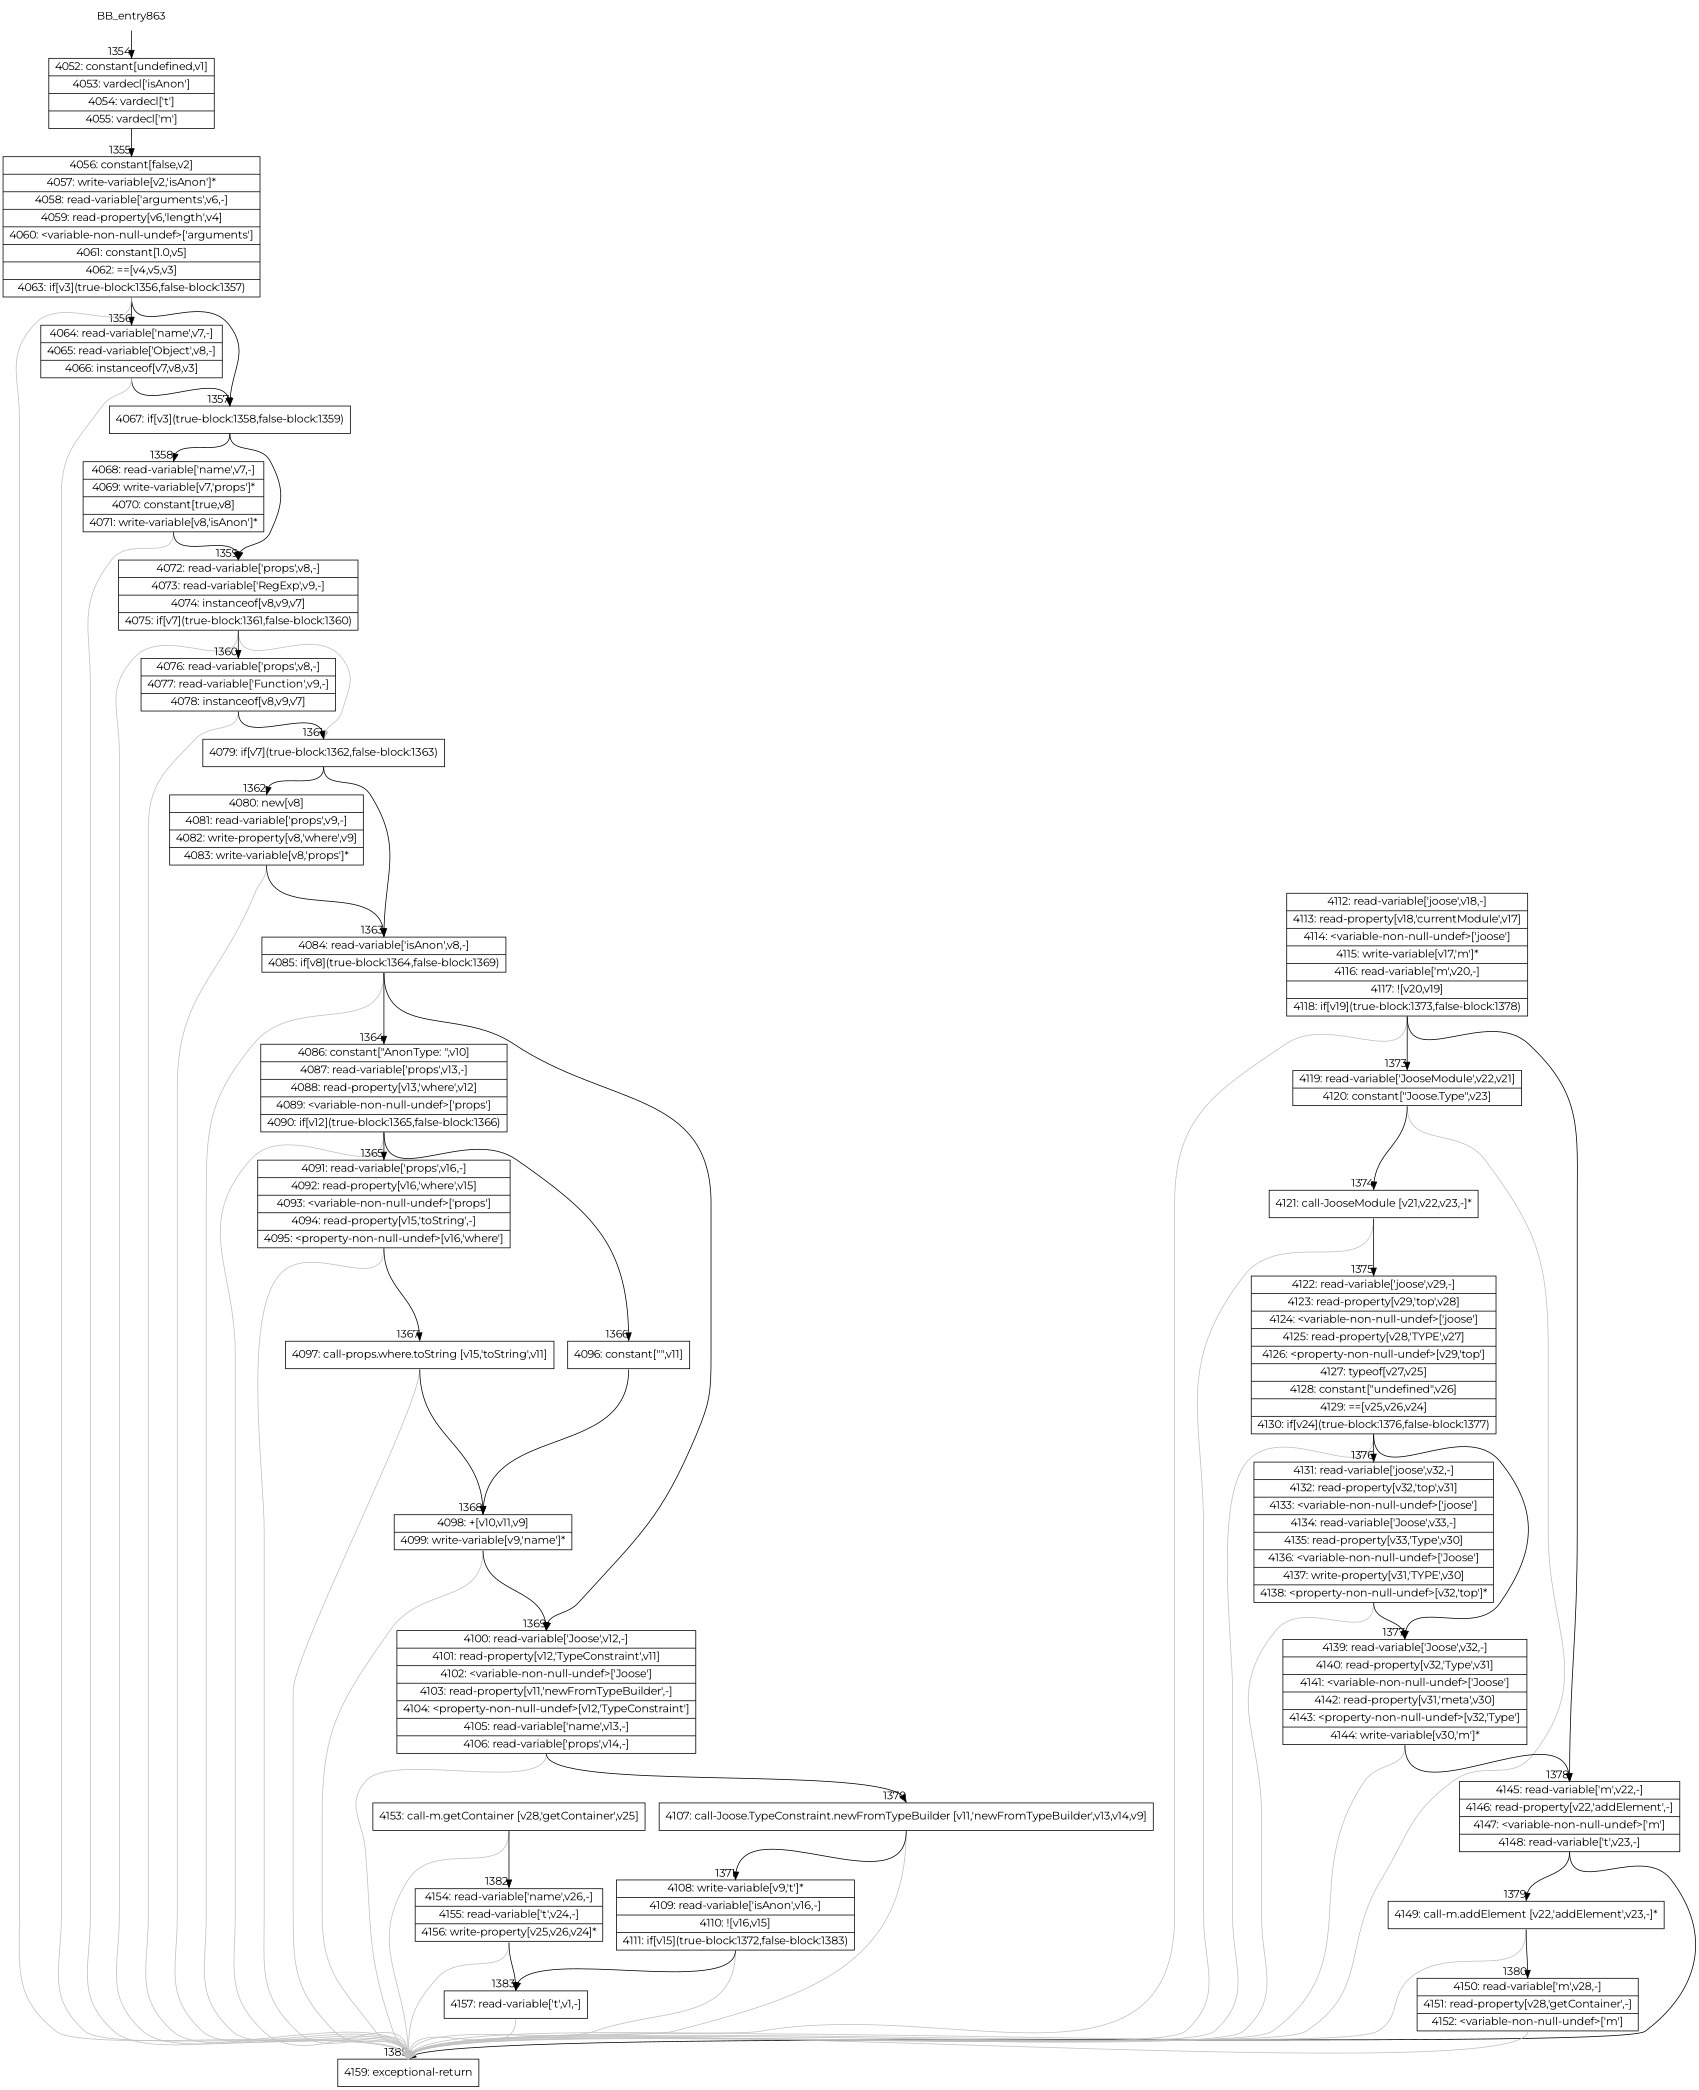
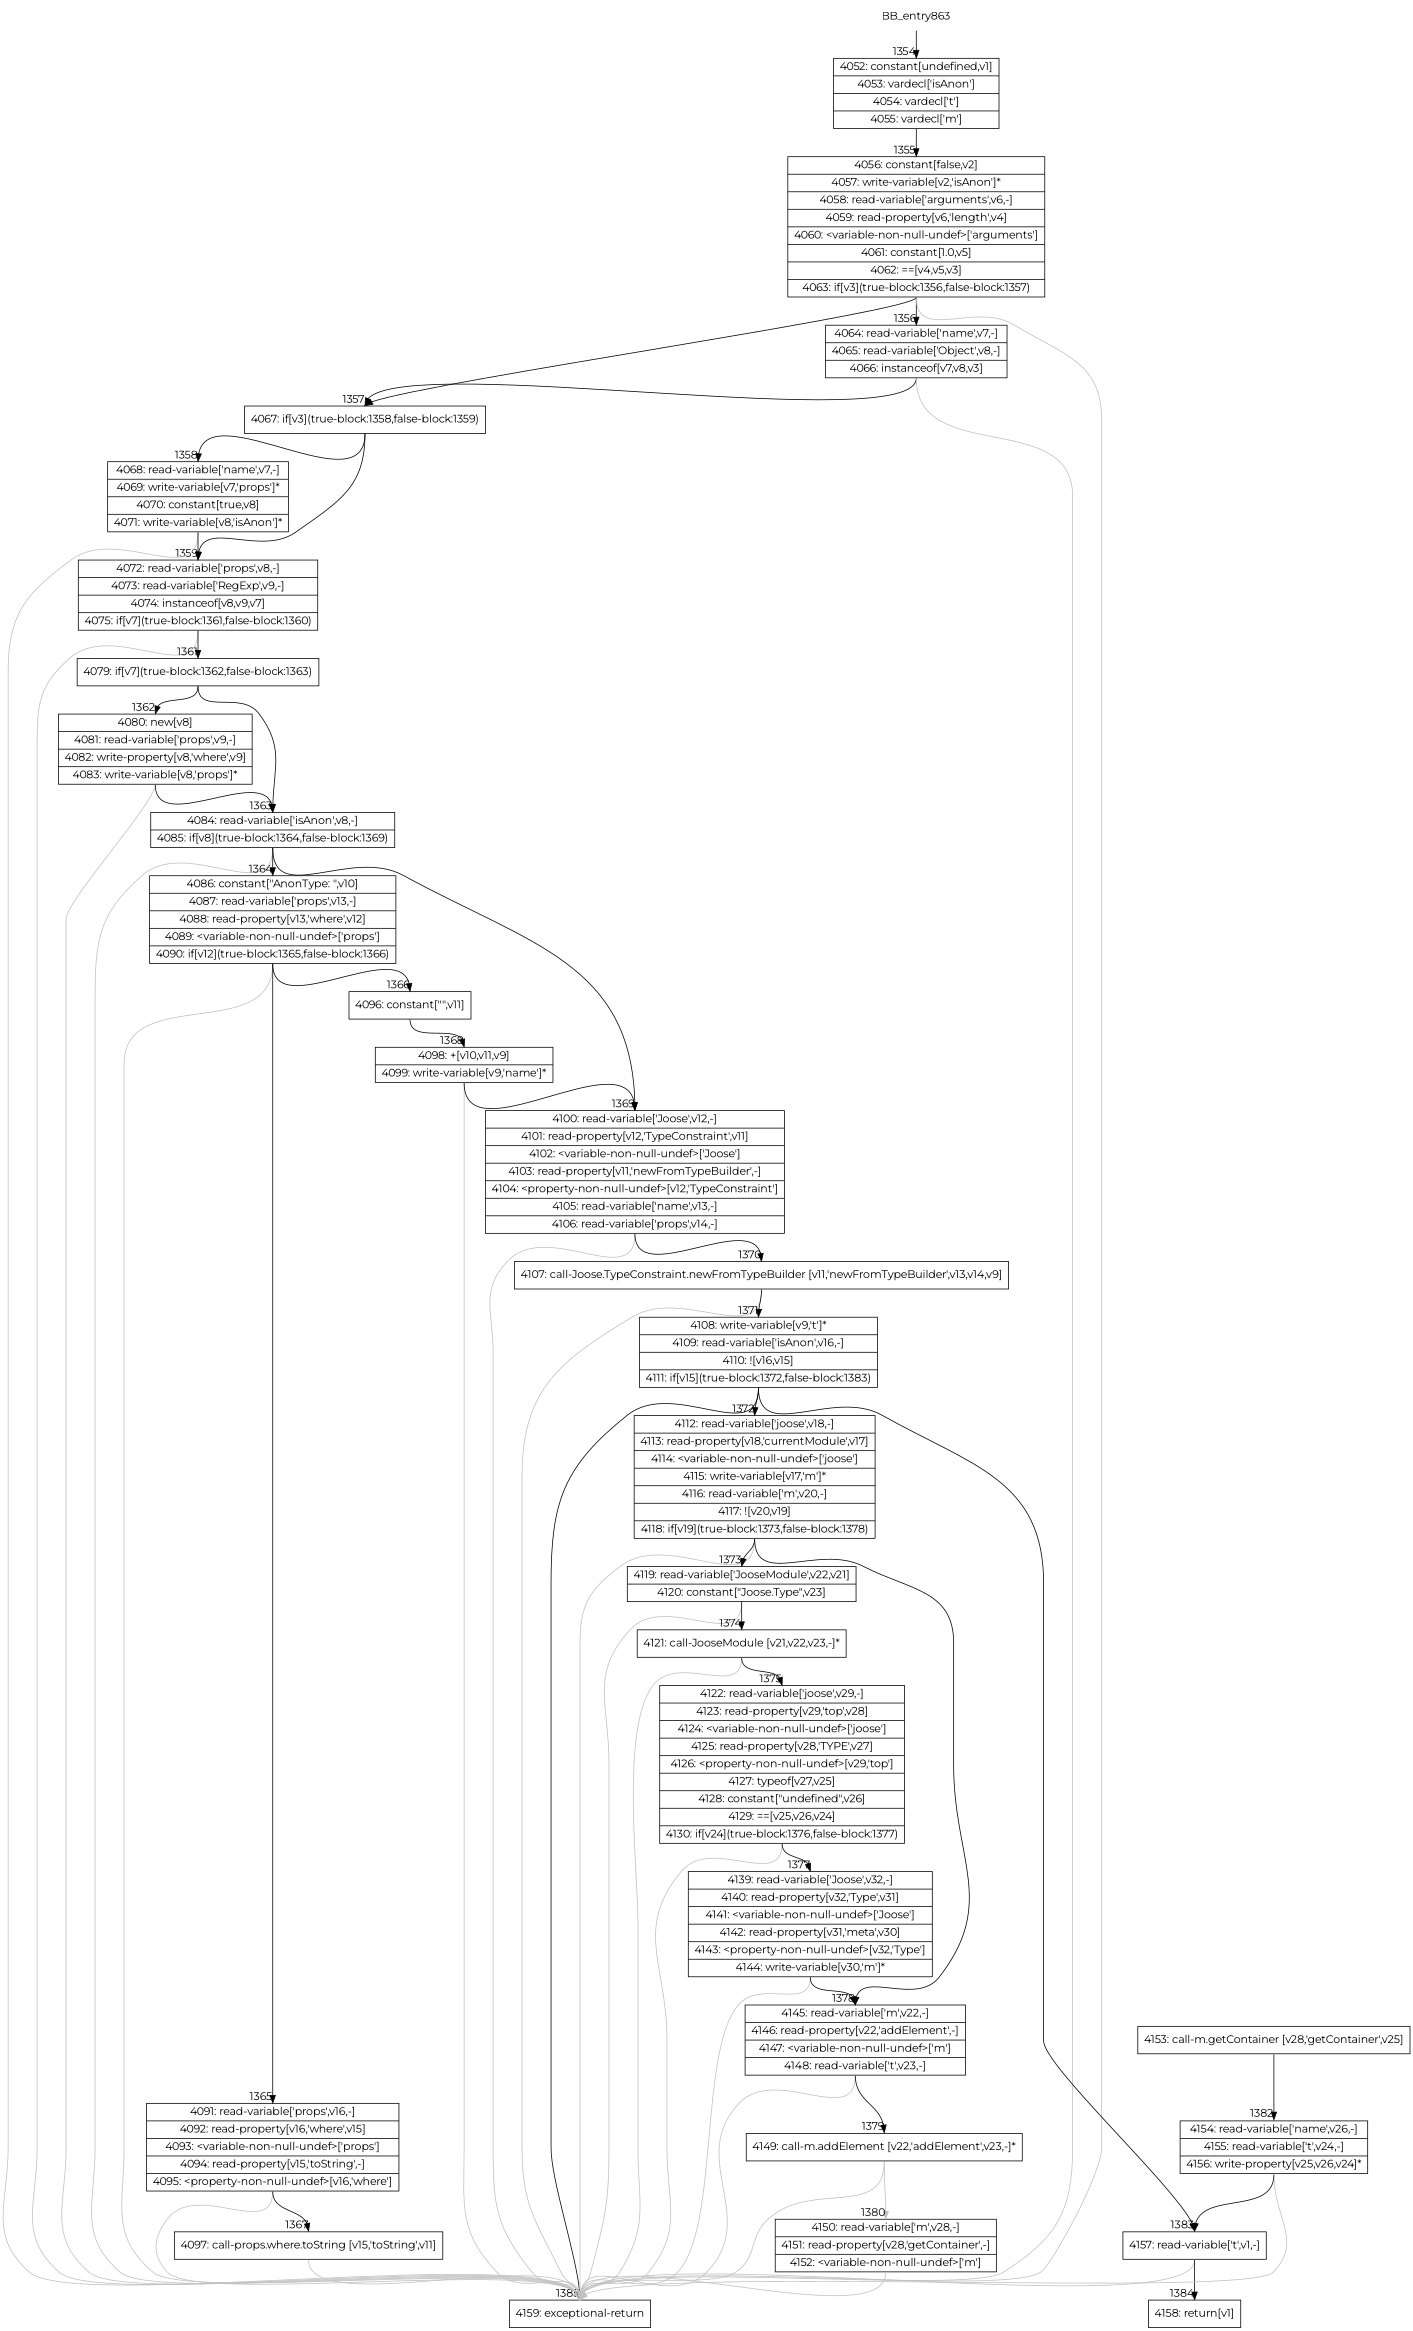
edge "4072: read-variable['props',v8,-]" -> "4079: if[v7](true-block:1362,false-block:1363)": color gray -> black
node "4076: read-variable['props',v8,-]": removed
edge "4108: write-variable[v9,'t']*" -> "4112: read-variable['joose',v18,-]": added
edge "4097: call-props.where.toString [v15,'toString',v11]" -> "4098: +[v10,v11,v9]": removed
node "4131: read-variable['joose',v32,-]": removed
edge "4153: call-m.getContainer [v28,'getContainer',v25]" -> "4159: exceptional-return": removed
edge "4149: call-m.addElement [v22,'addElement',v23,-]*" -> "4150: read-variable['m',v28,-]": color black -> gray
edge "4108: write-variable[v9,'t']*" -> "4159: exceptional-return": color gray -> black
edge "4145: read-variable['m',v22,-]" -> "4159: exceptional-return": color black -> gray
node "4158: return[v1]": added
